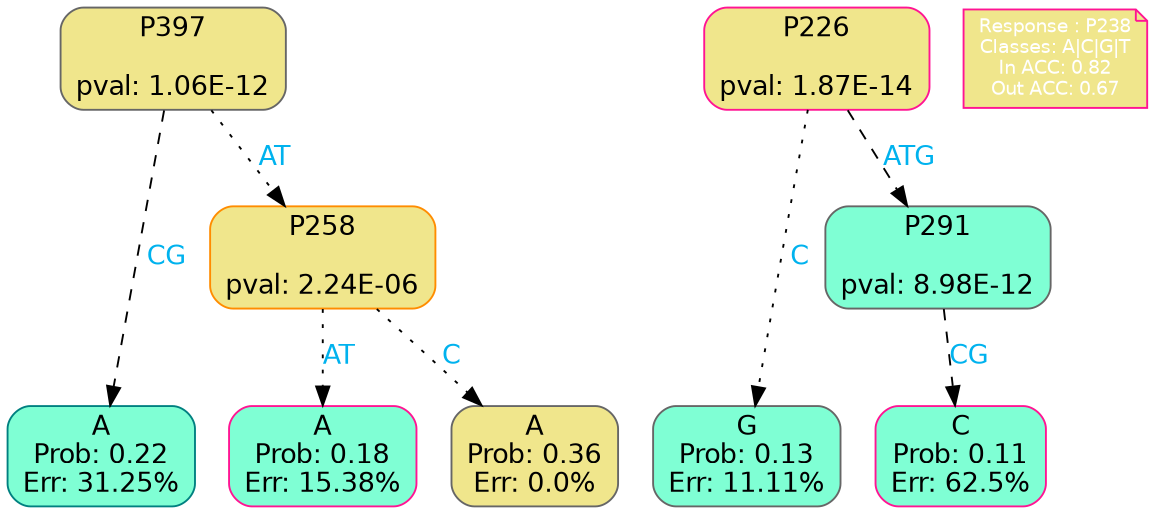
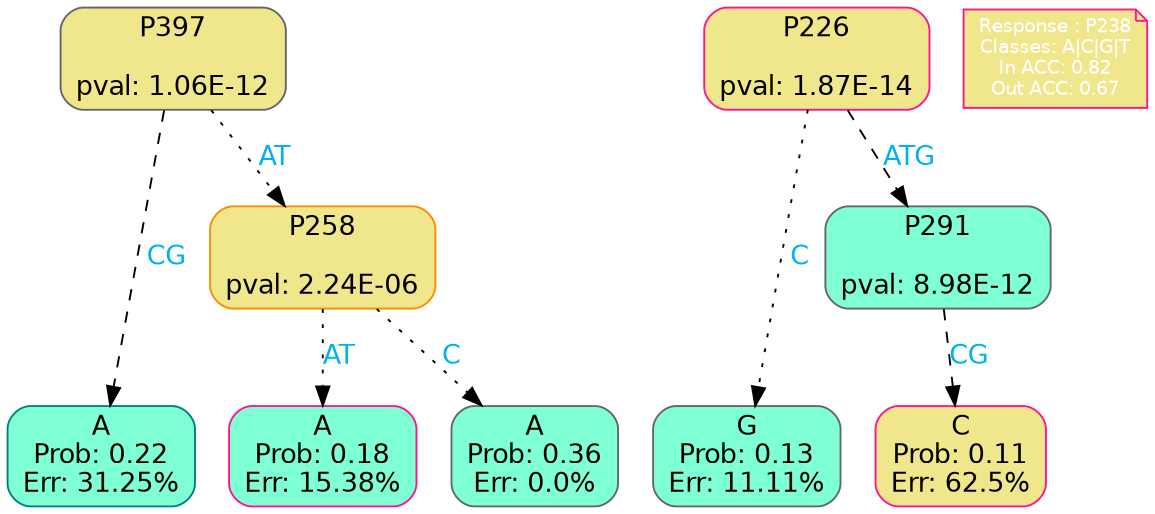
node "A Prob: 0.36 Err: 0.0%": fillcolor khaki -> aquamarine
node "C Prob: 0.11 Err: 62.5%": fillcolor aquamarine -> khaki
